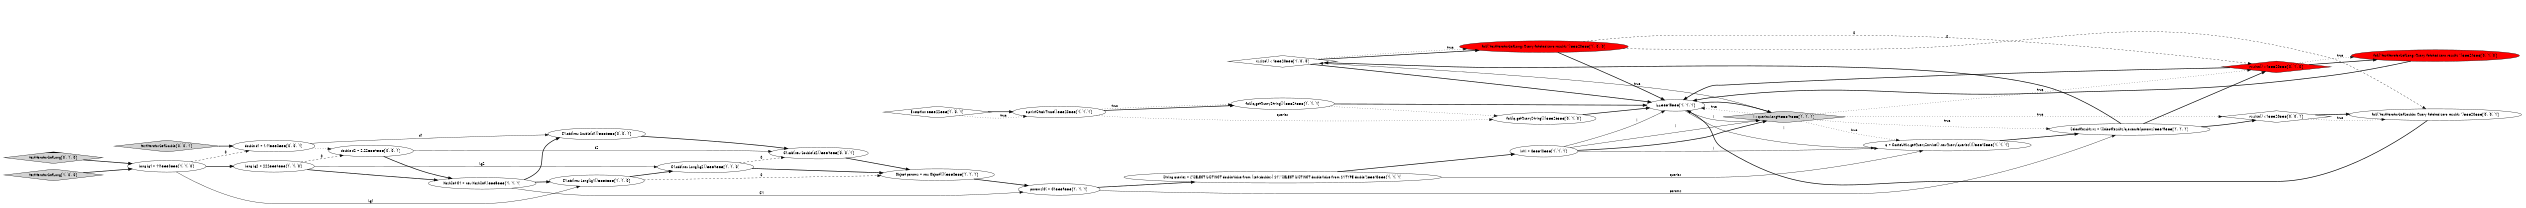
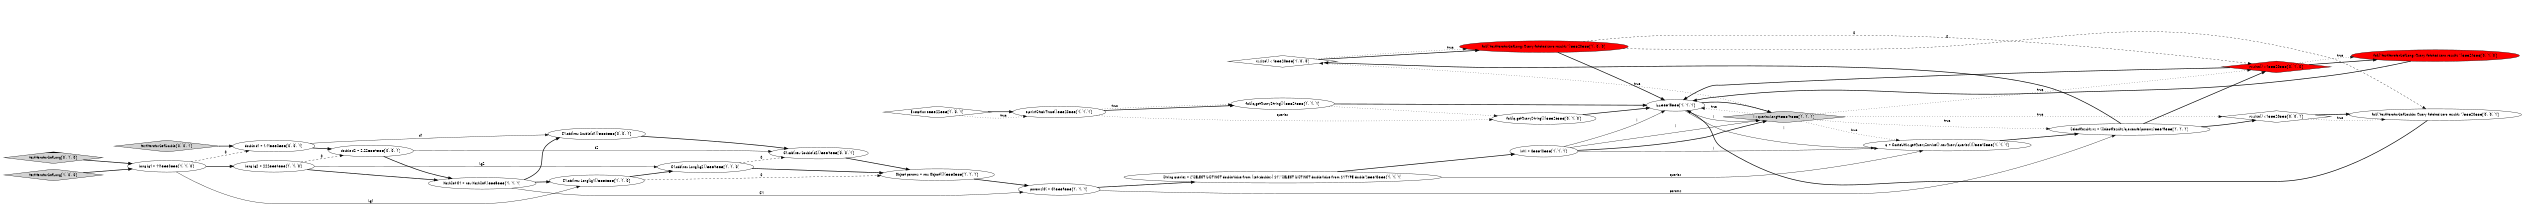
edge "i < queries.length@@@14@@@['1', '1', '1']" -> "rs.size() < 1@@@20@@@['1', '0', '0']": style solid -> dotted
edge "rs.size() < 1@@@20@@@['1', '0', '0']" -> "i++@@@15@@@['1', '1', '1']": removed
edge "double d1 = 1.11@@@3@@@['0', '0', '1']" -> "double d2 = 2.22@@@4@@@['0', '0', '1']": style dotted -> bold
